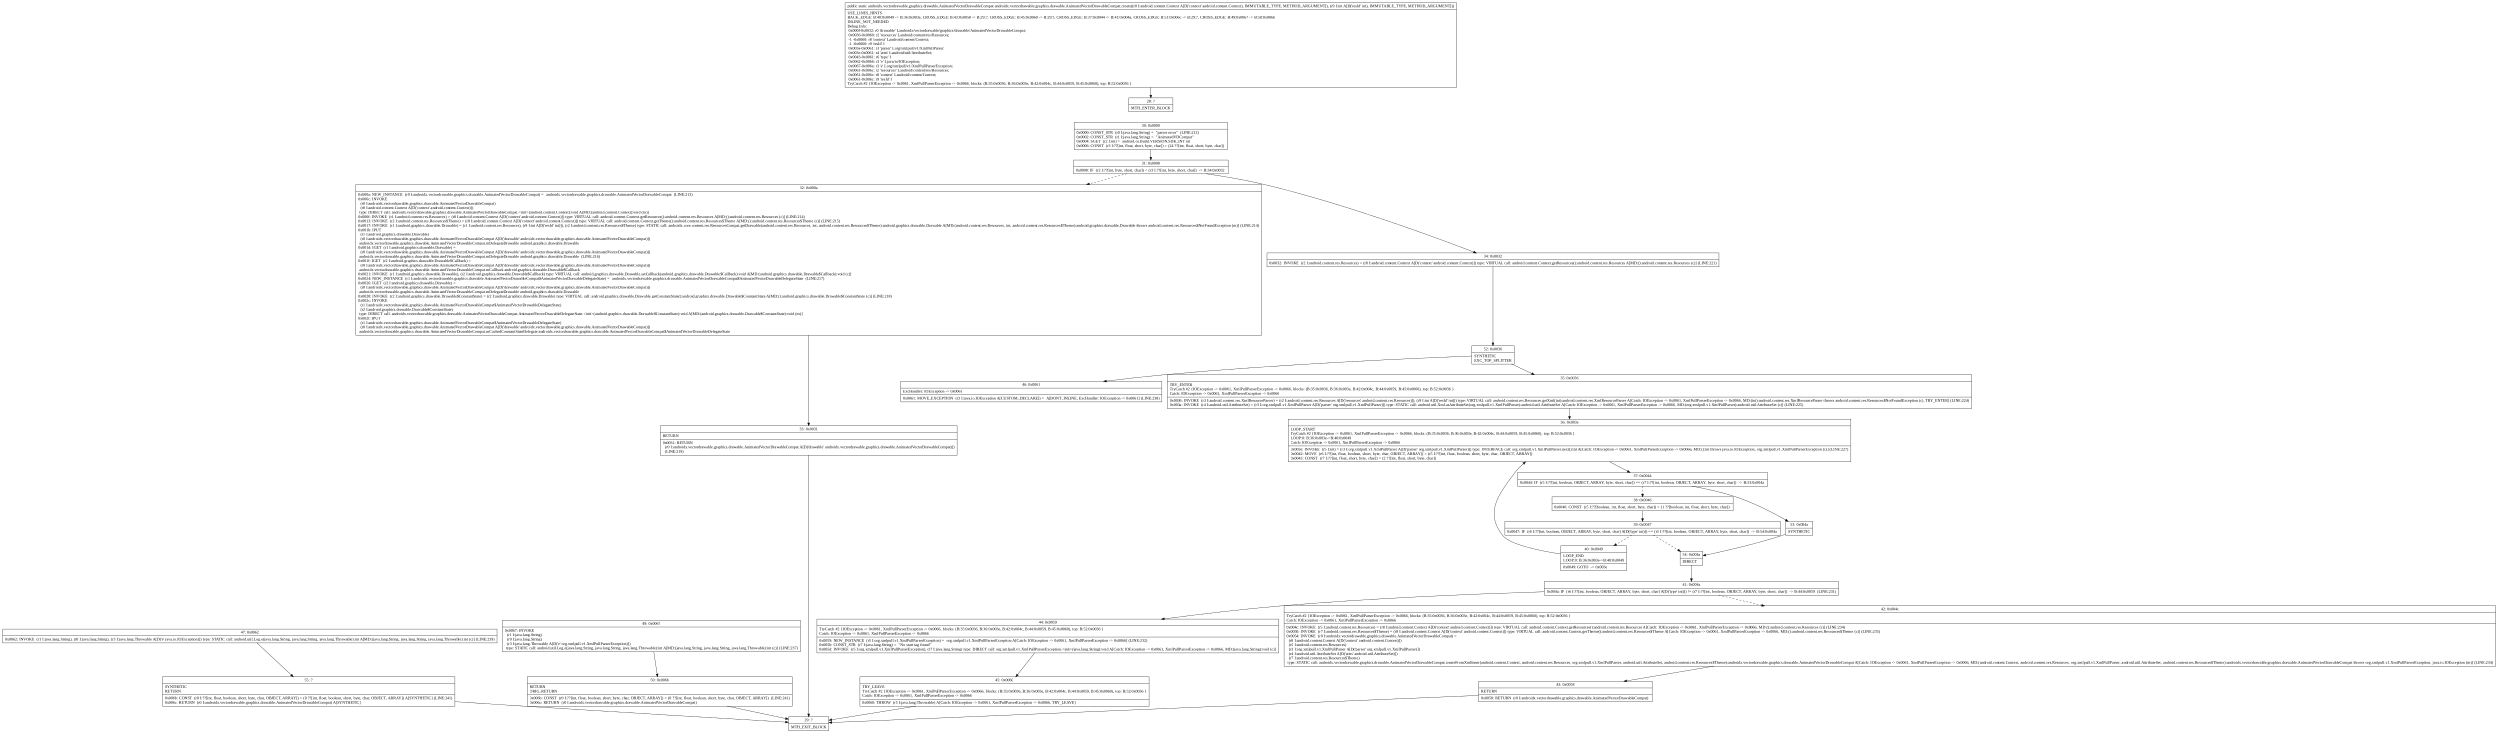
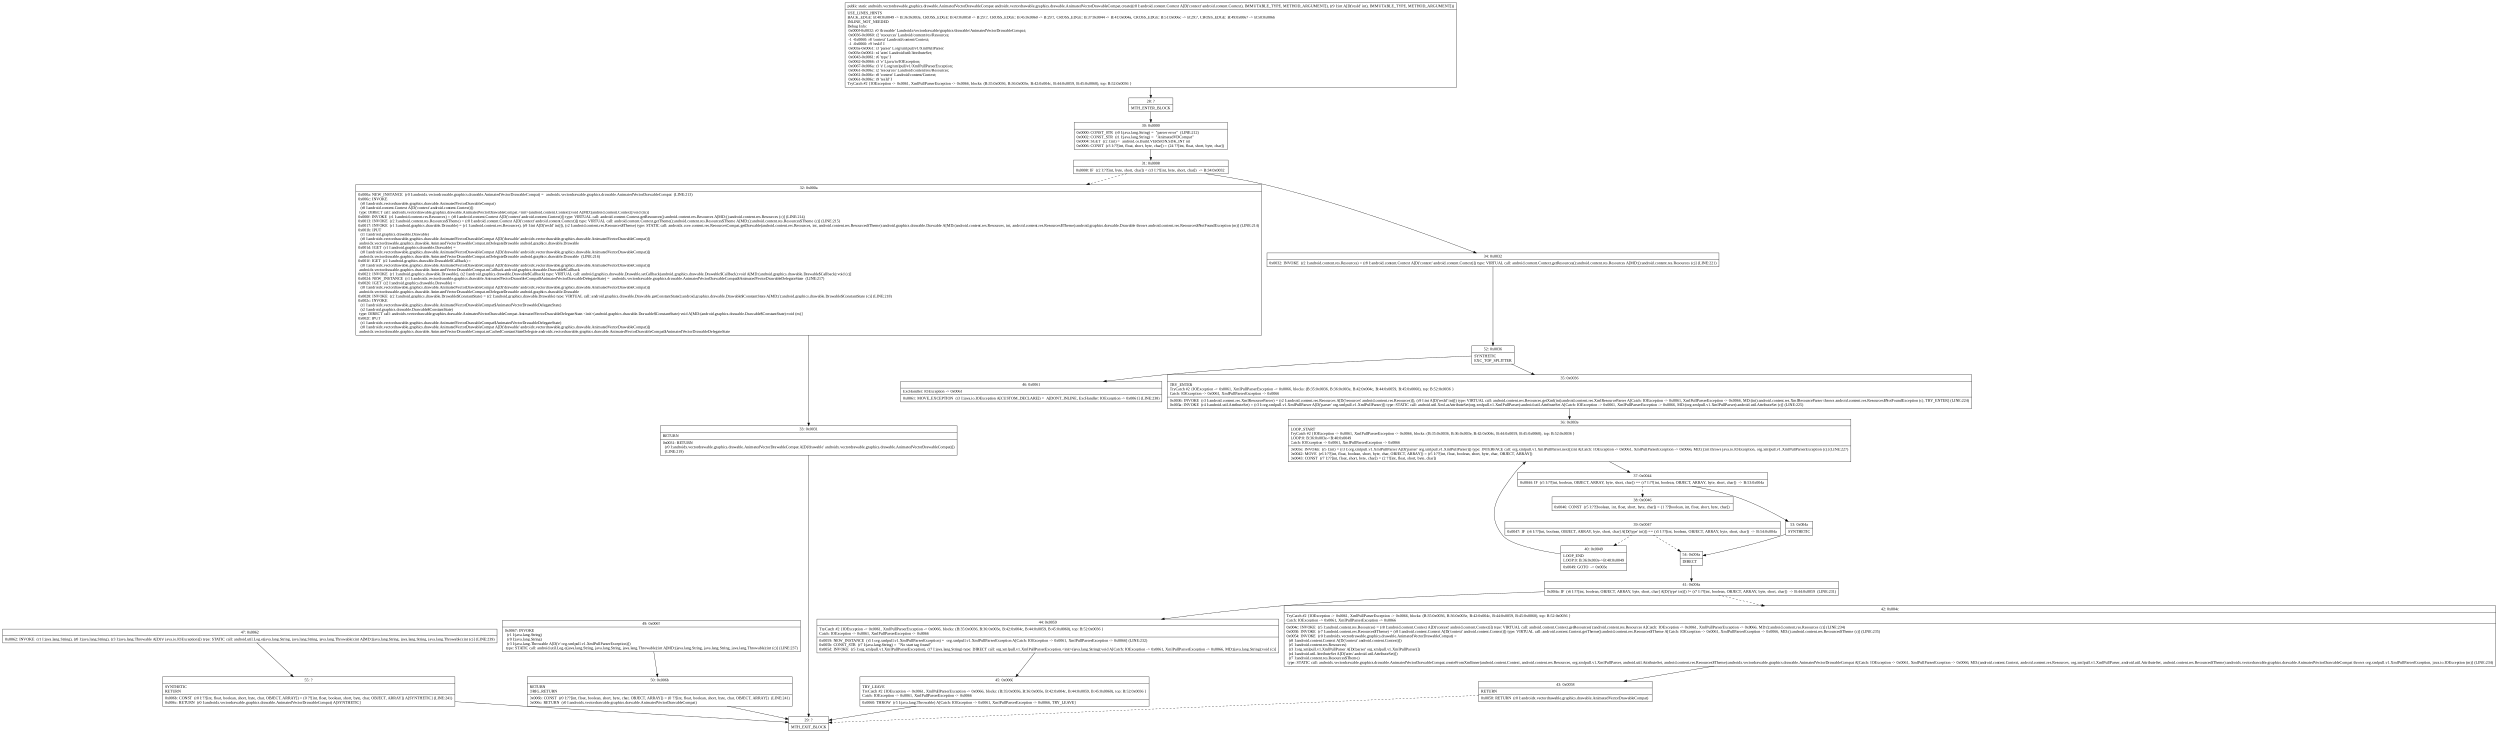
edge "28: ?" -> "30: 0x0000": added
edge "38: 0x0046" -> "39: 0x0047": removed
edge "43: 0x0058" -> "29: ?": style solid -> dashed
